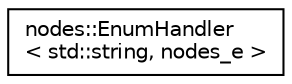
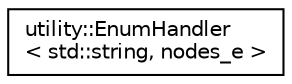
node "nodes::EnumHandler < std::string, nodes_e >": label "nodes::EnumHandler < std::string, nodes_e >" -> "utility::EnumHandler < std::string, nodes_e >"
